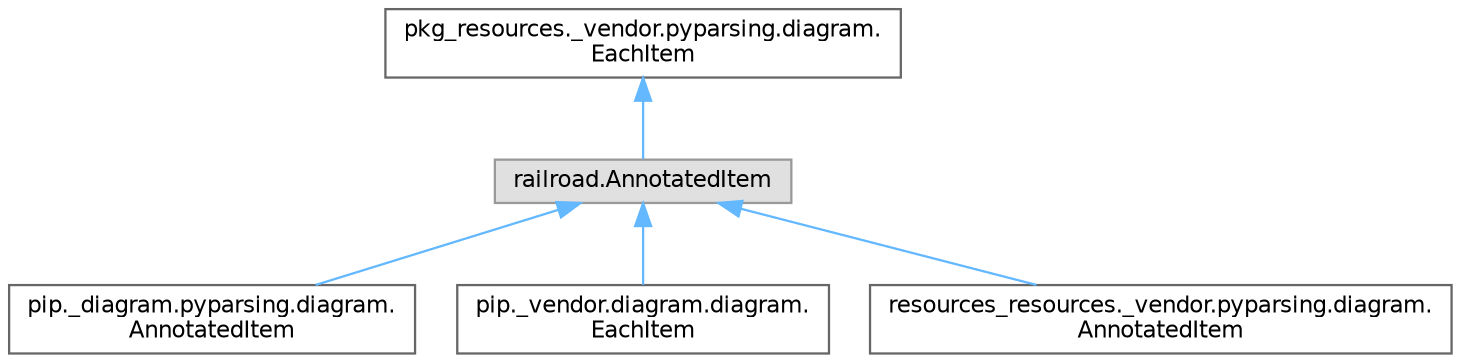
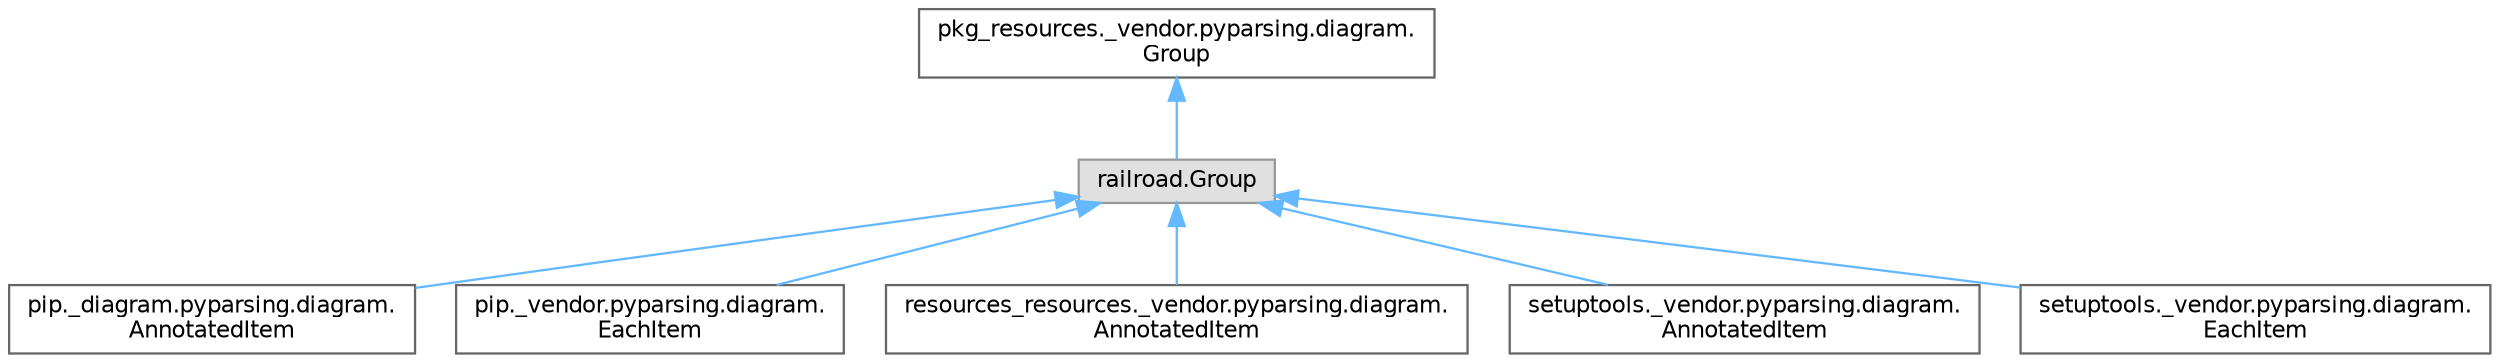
node "pkg_resources._vendor.pyparsing.diagram. EachItem": label "pkg_resources._vendor.pyparsing.diagram. EachItem" -> "pkg_resources._vendor.pyparsing.diagram. Group"
node "railroad.AnnotatedItem": label "railroad.AnnotatedItem" -> "railroad.Group"
node "pip._vendor.diagram.diagram. EachItem": label "pip._vendor.diagram.diagram. EachItem" -> "pip._vendor.pyparsing.diagram. EachItem"
node "setuptools._vendor.pyparsing.diagram. AnnotatedItem": added
node "setuptools._vendor.pyparsing.diagram. EachItem": added
